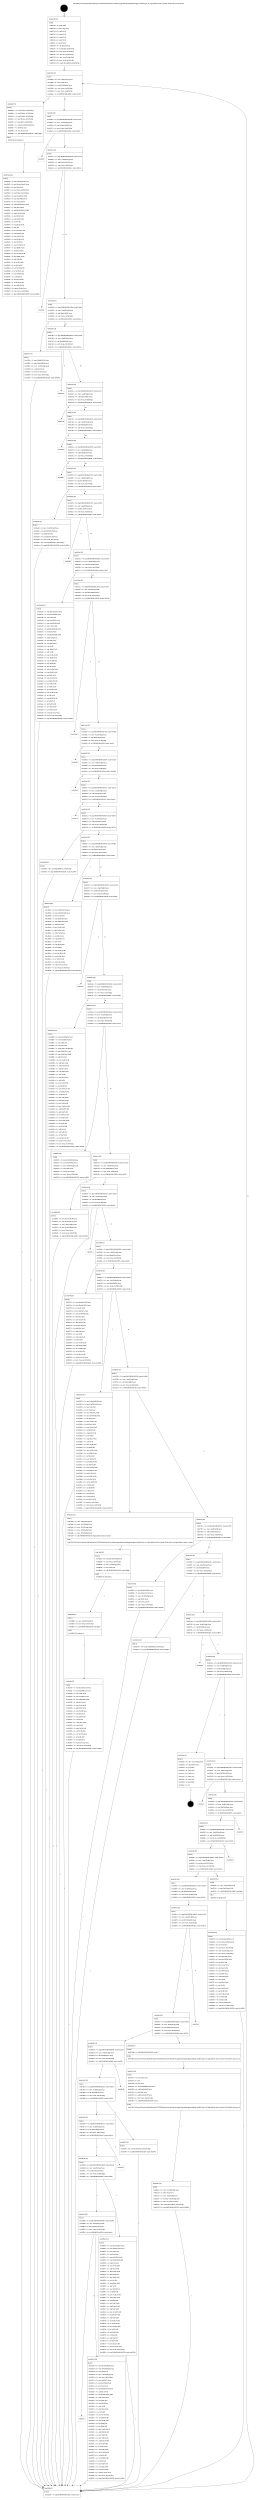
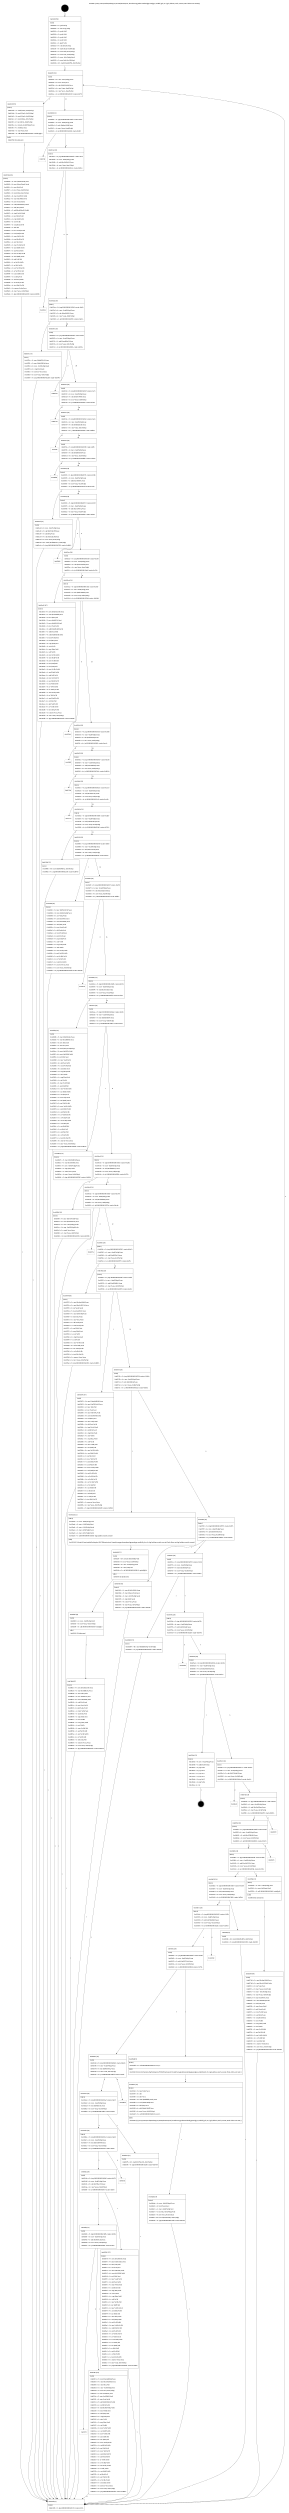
node "0x401818 [15]": added
